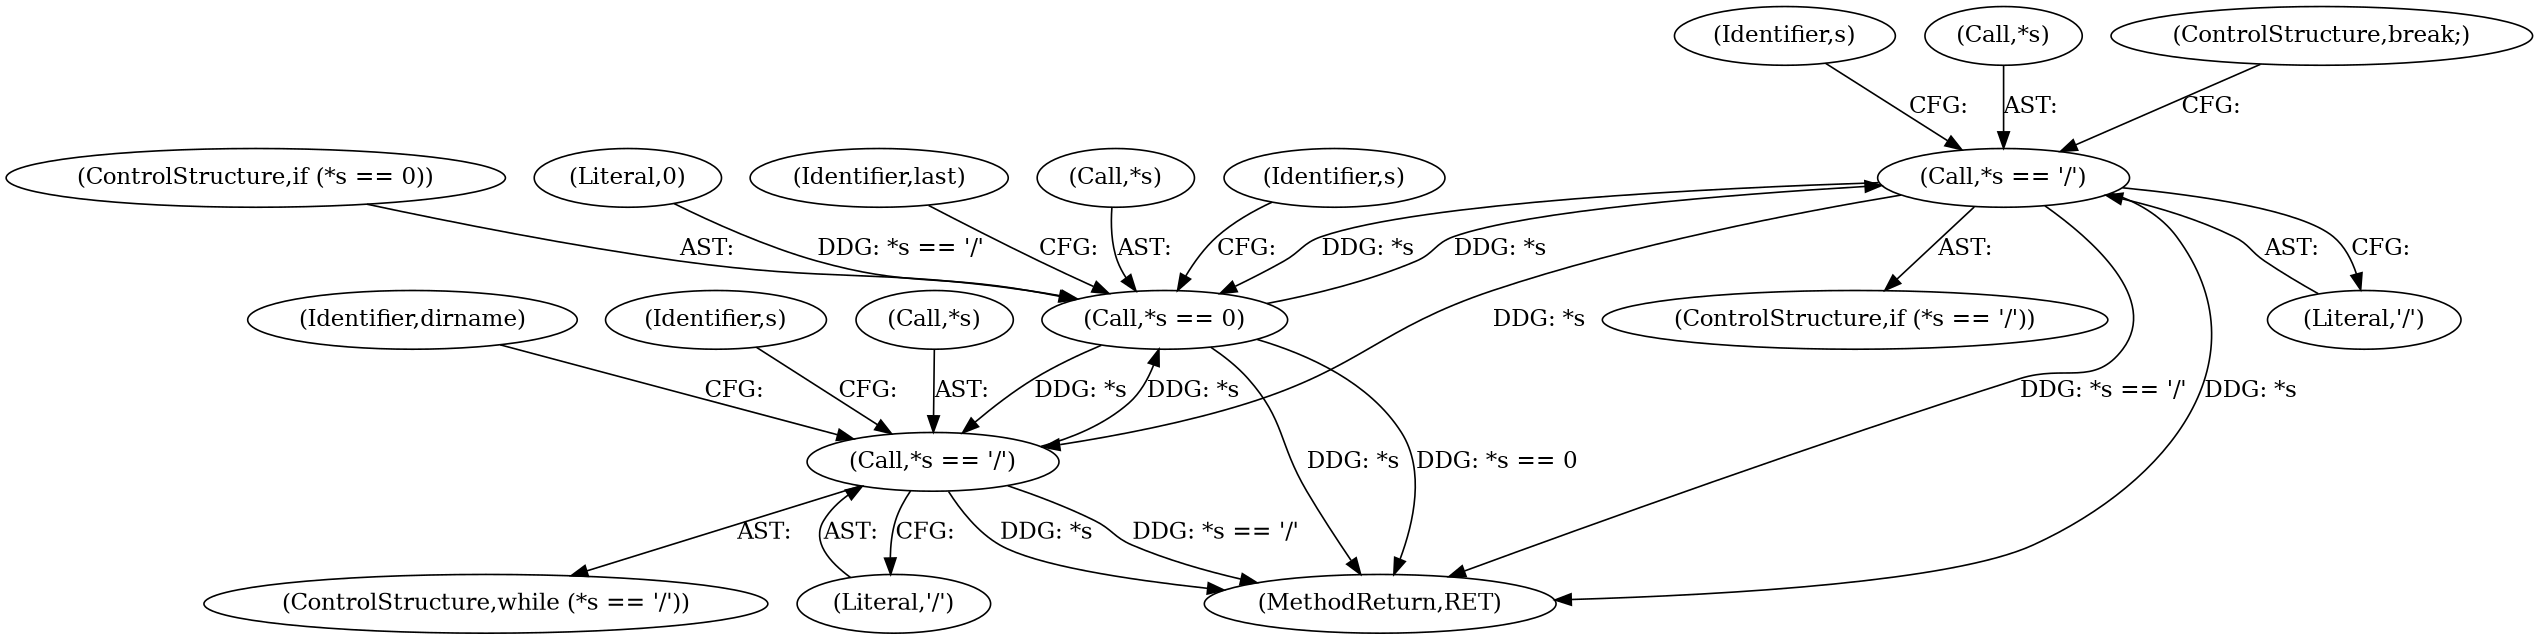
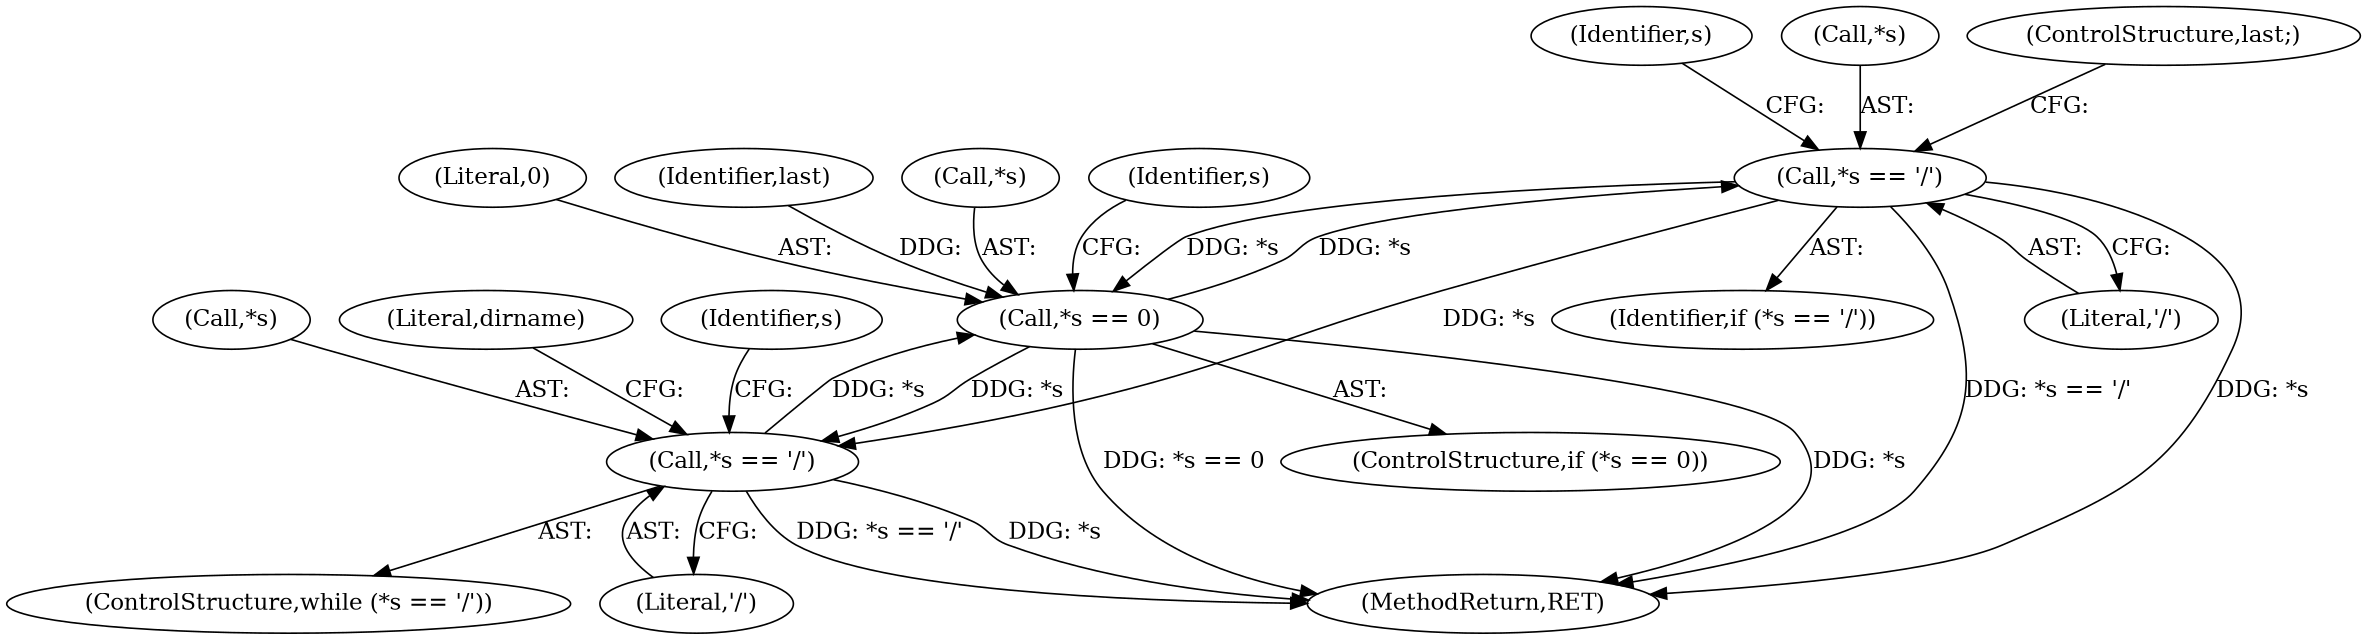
node "(ControlStructure,break;)": label "(ControlStructure,break;)" -> "(ControlStructure,last;)"
edge "(Literal,0)" -> "(Call,*s == 0)": label "DDG: *s == '/'" -> "AST: "
edge "(Identifier,last)" -> "(Call,*s == 0)": label "CFG: " -> "DDG: "
edge "(ControlStructure,if (*s == 0))" -> "(Call,*s == 0)": reversed
node "(Identifier,dirname)": label "(Identifier,dirname)" -> "(Literal,dirname)"
node "(ControlStructure,if (*s == '/'))": label "(ControlStructure,if (*s == '/'))" -> "(Identifier,if (*s == '/'))"
